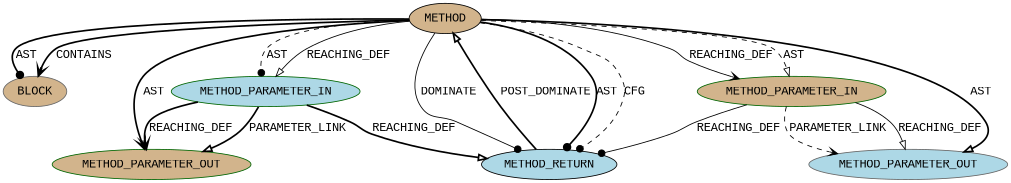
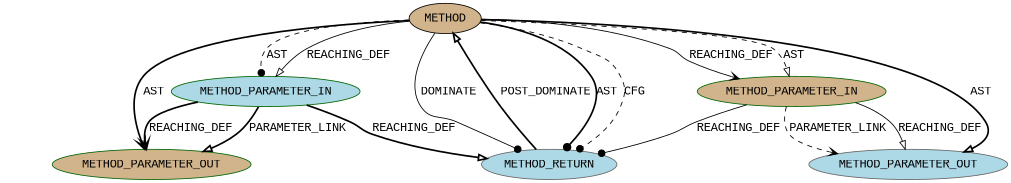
node "BLOCK": removed
node "METHOD_RETURN": color black -> gray40
